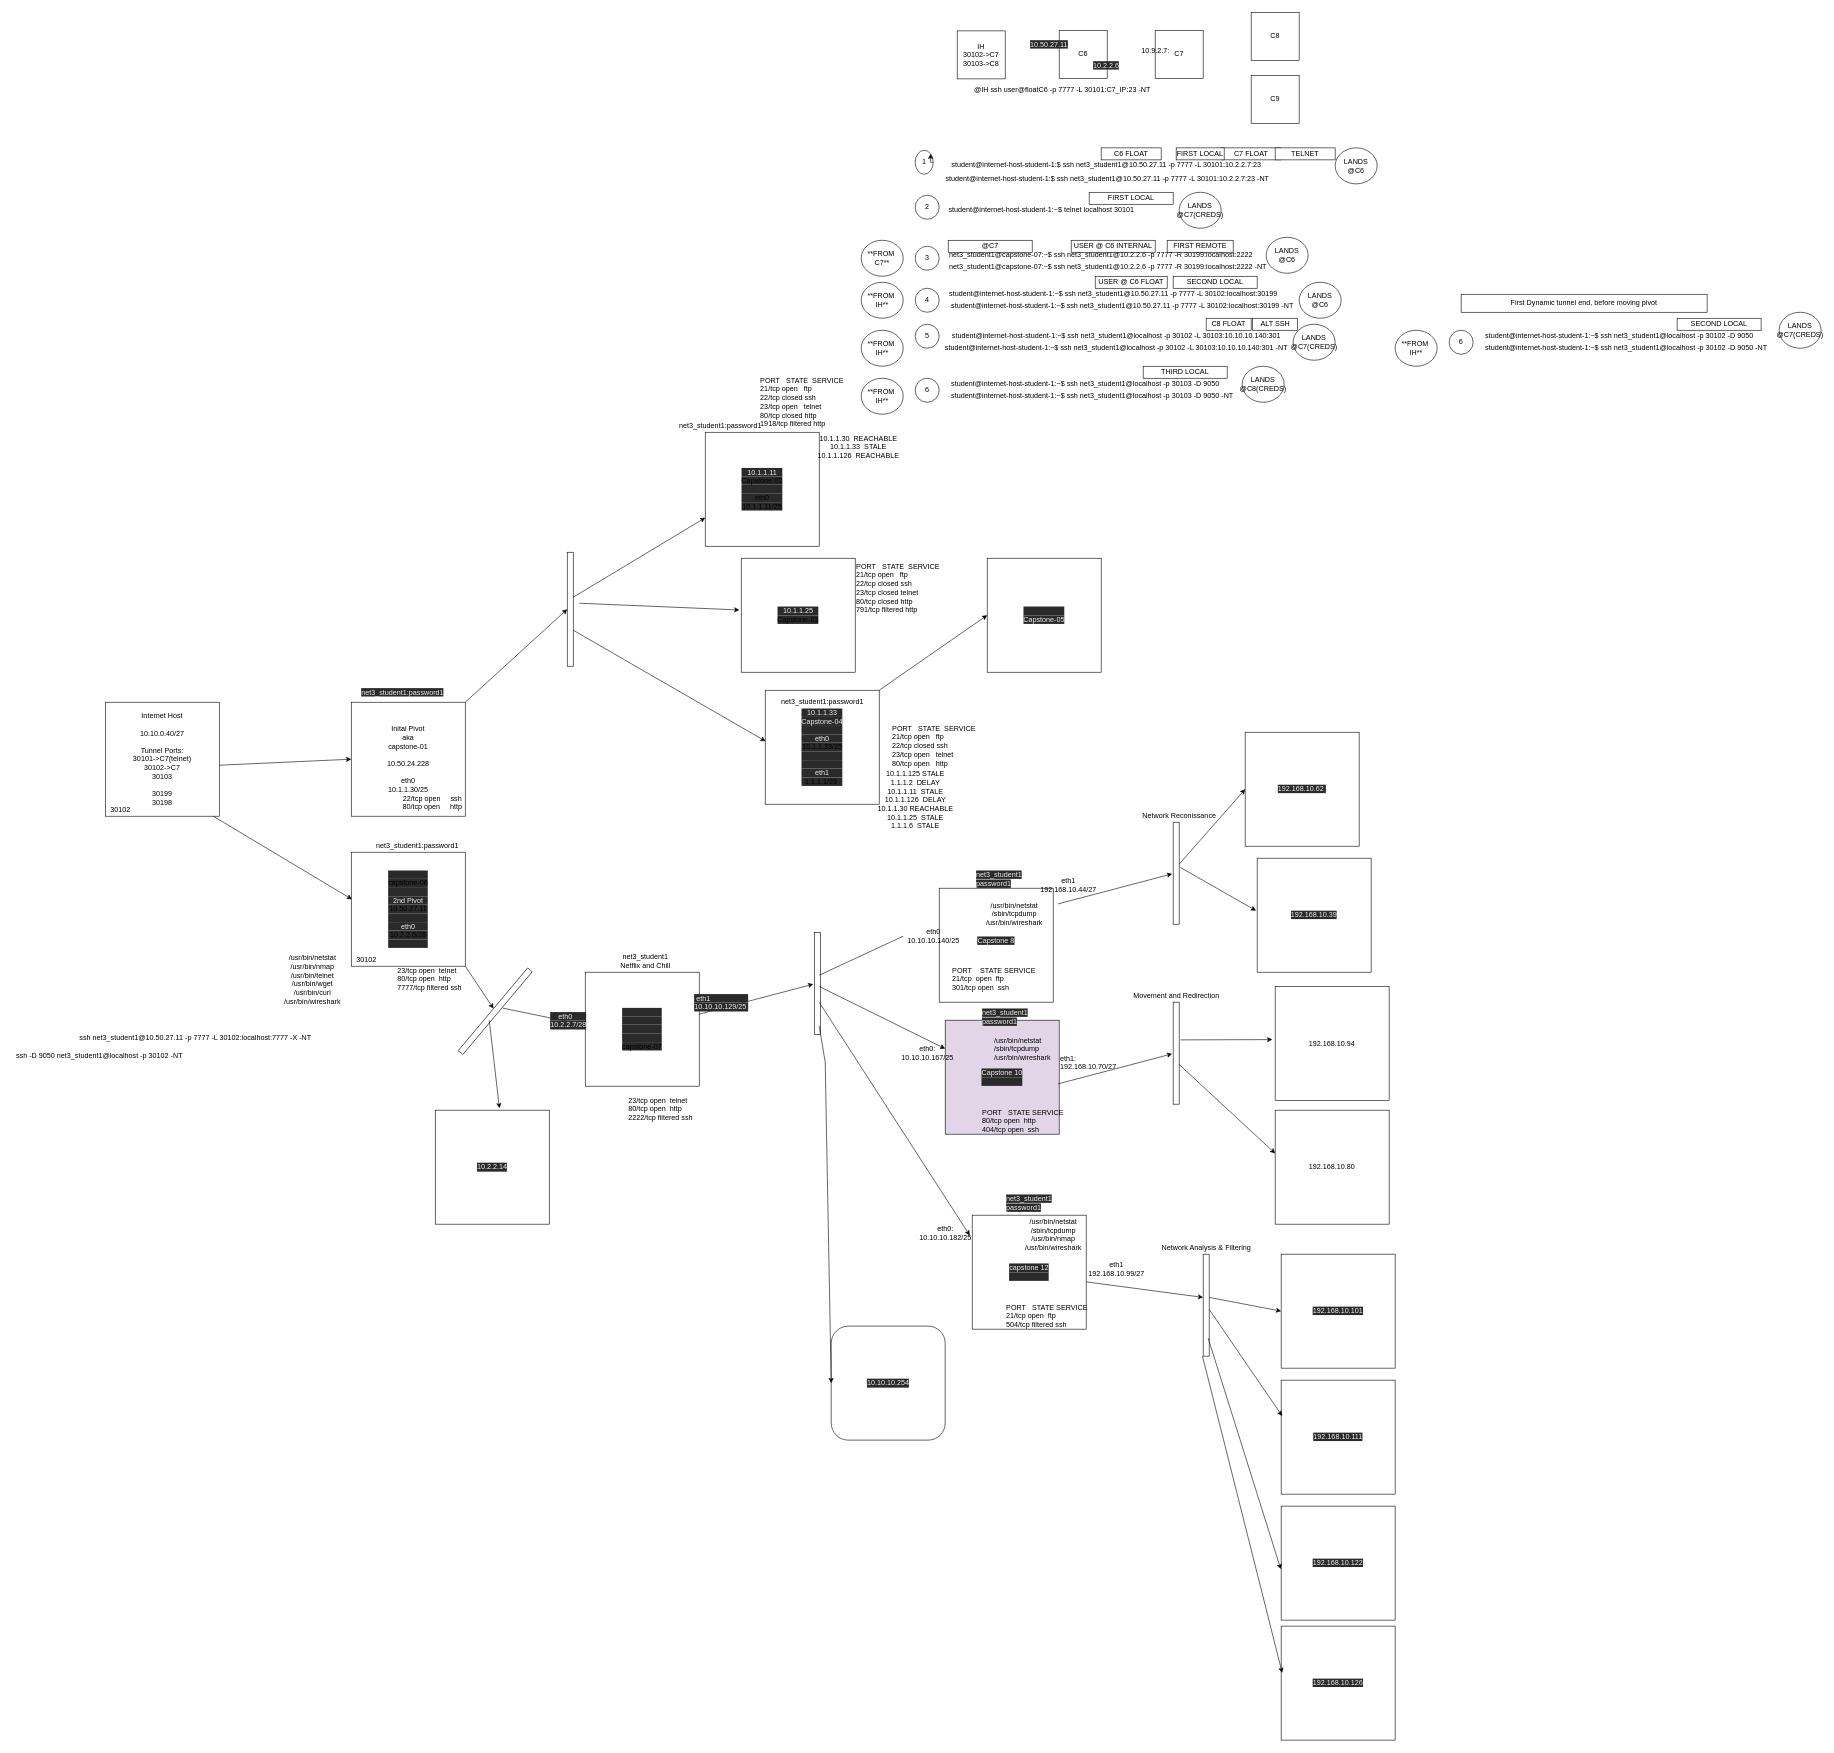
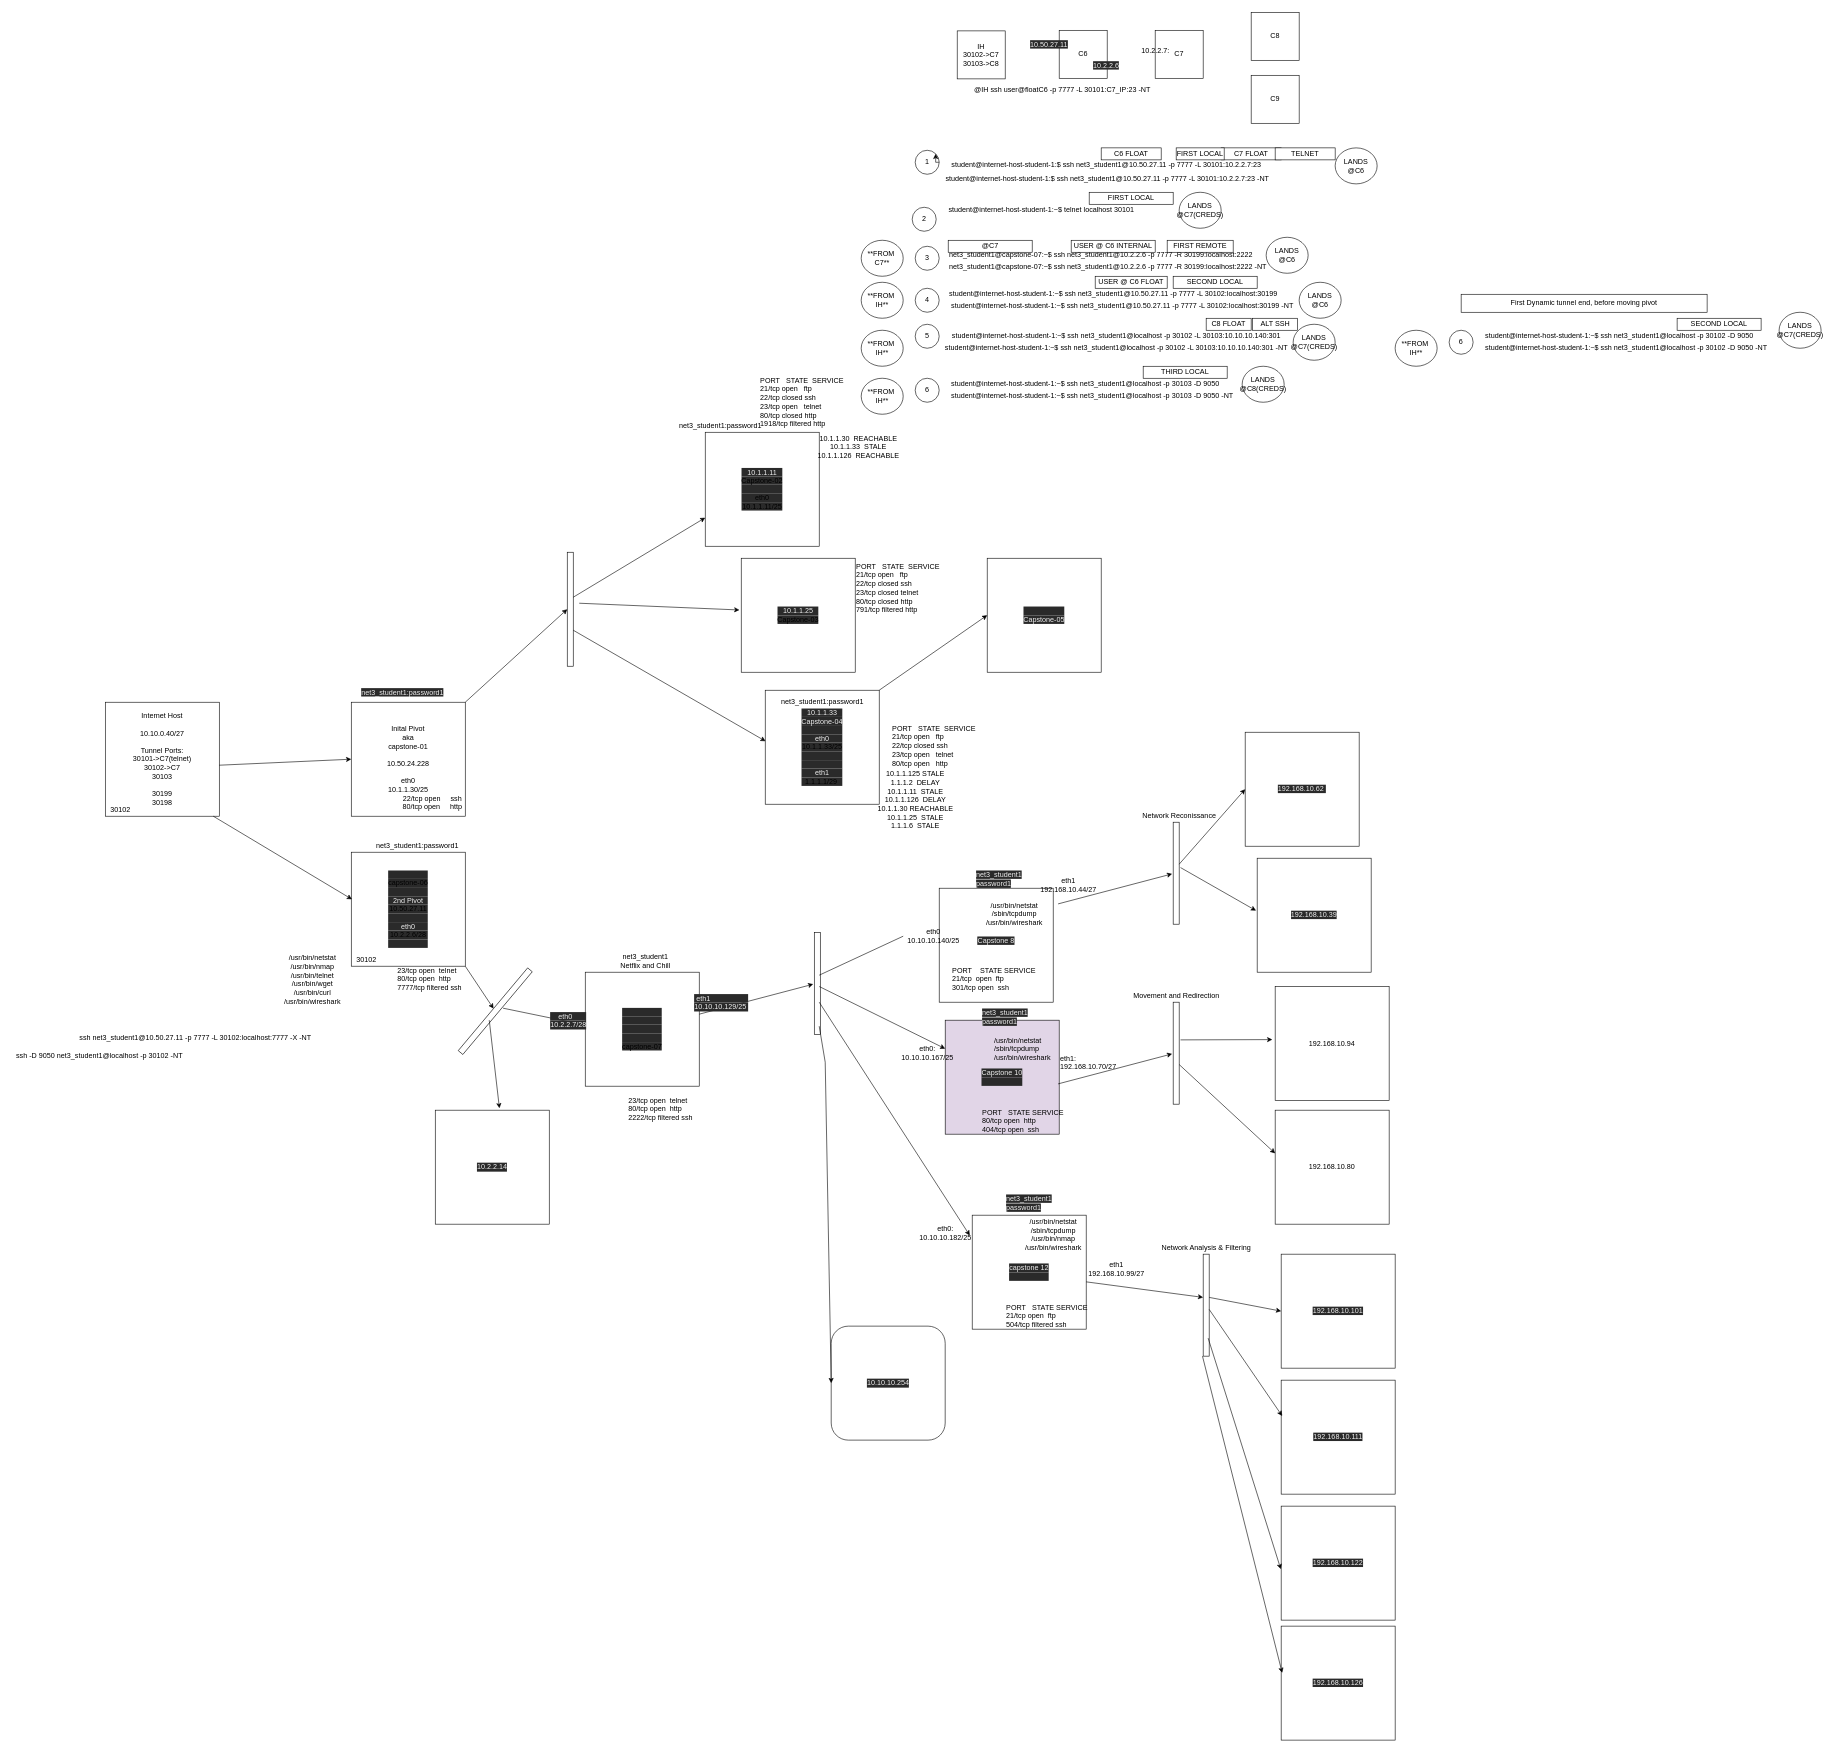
node "10.9.2.7:": label "10.9.2.7:" -> "10.2.2.7:"
node "1": size 18x24 -> 24x24
node "2": moved (927, 207) -> (924, 219)
